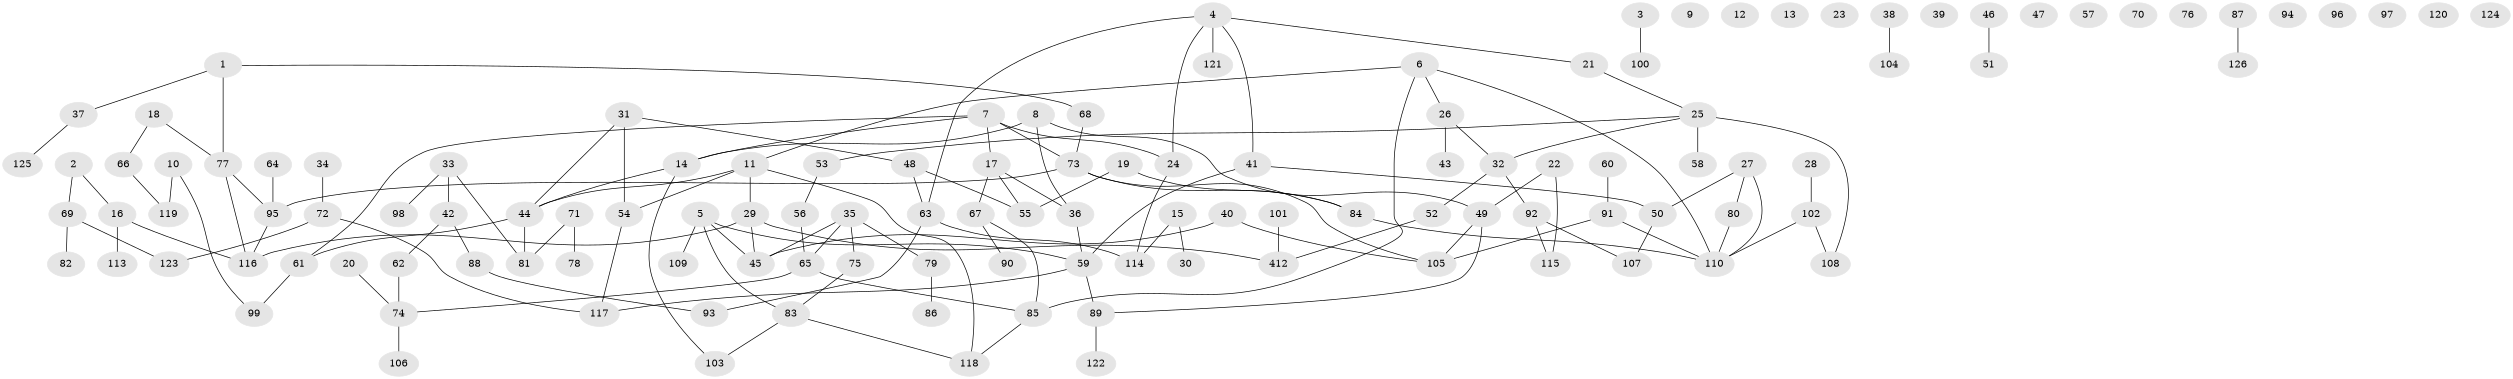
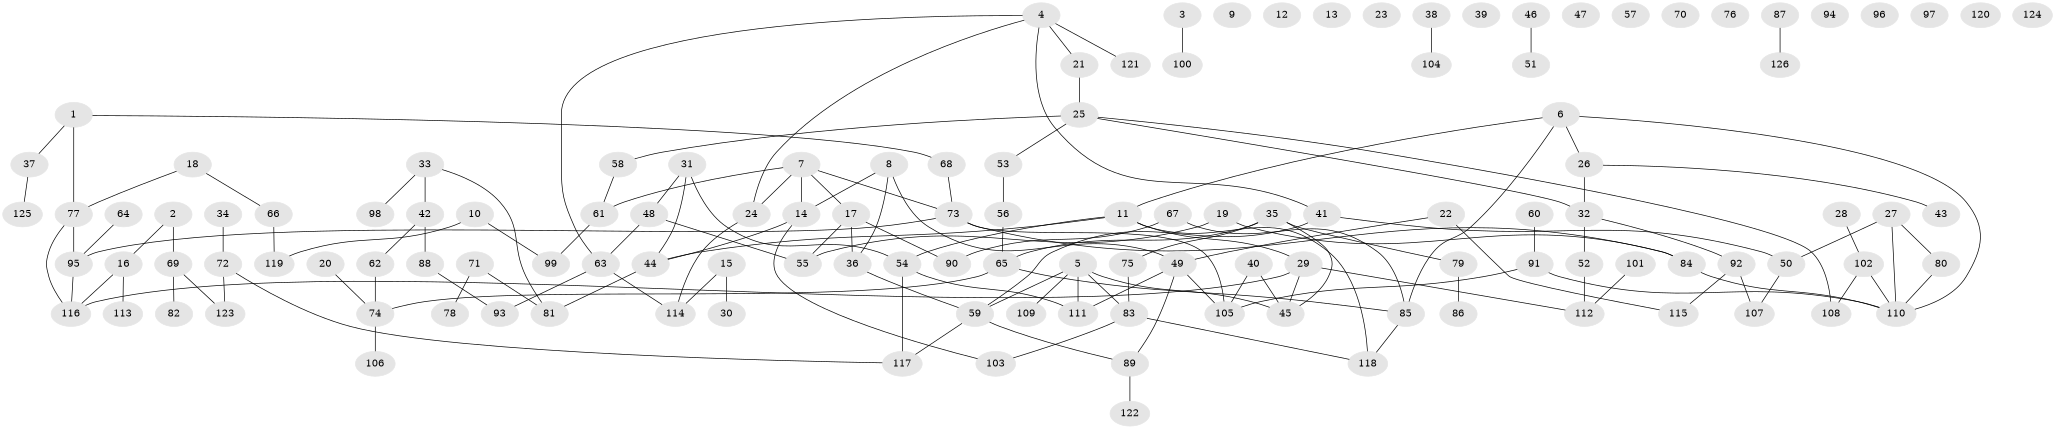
edge "17" -- "67": now "17" -- "90"
edge "44" -- "61": now "58" -- "61"
node "412": label "412" -> "112"
node "111": added
